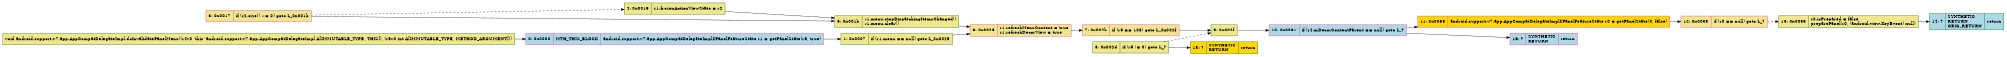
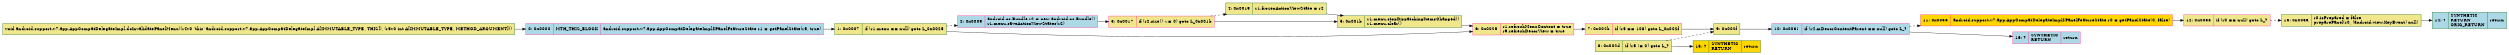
node "2: 0x0009": added
edge "10: 0x0031" -> "11: 0x0033": style solid -> dashed
node "6: 0x0025": text "r1.refreshDecorView = true" -> "r9.refreshDecorView = true"
